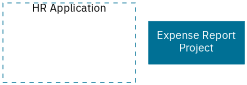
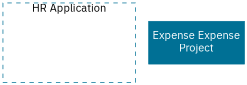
node "Expense Report Project": label "Expense Report Project" -> "Expense Expense Project"
